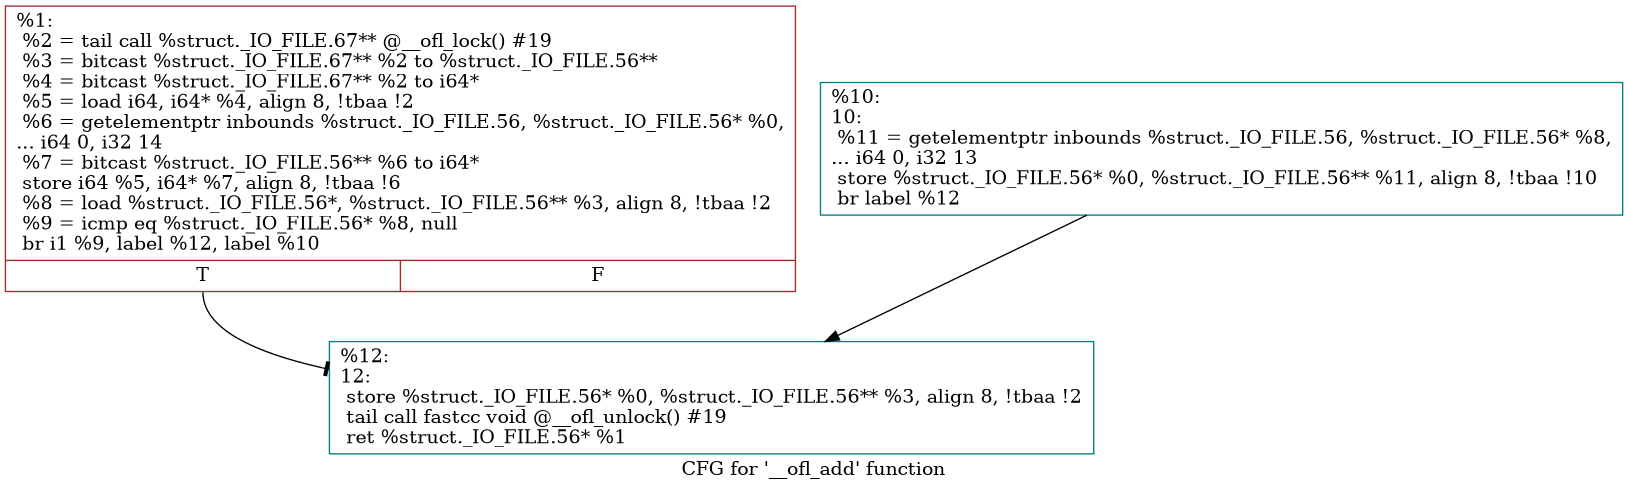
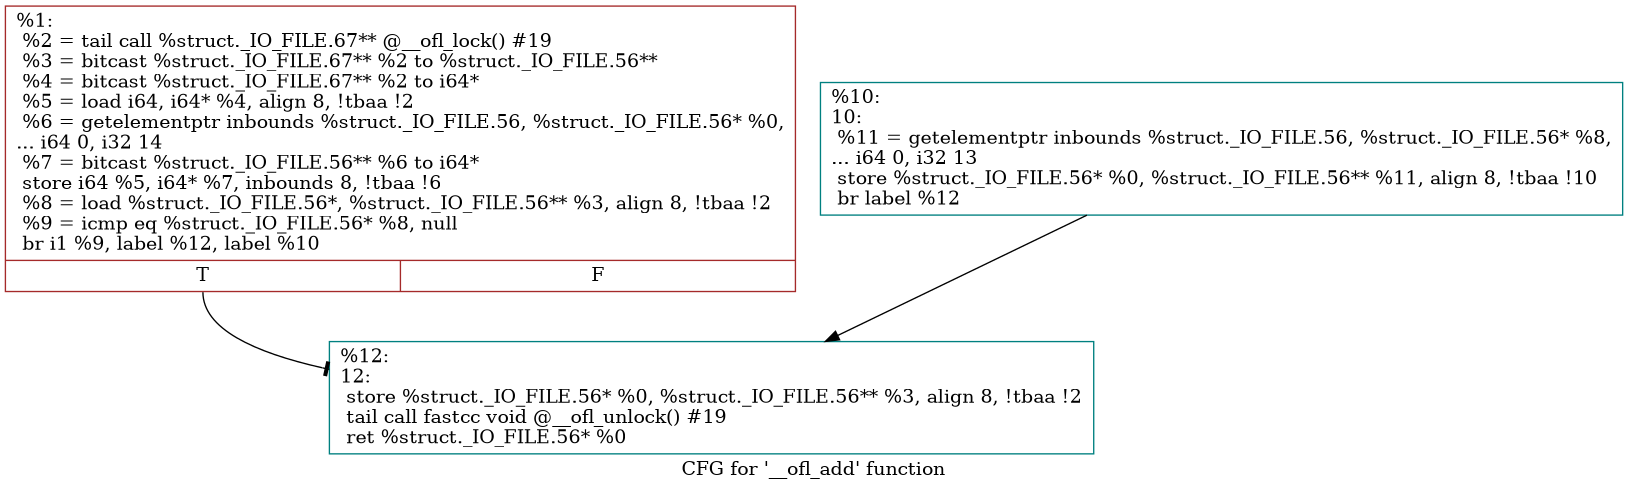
node "%1:": text "store i64 %5, i64* %7, align 8, !tbaa !6" -> "store i64 %5, i64* %7, inbounds 8, !tbaa !6"
node "%12:": text "ret %struct._IO_FILE.56* %1" -> "ret %struct._IO_FILE.56* %0"
